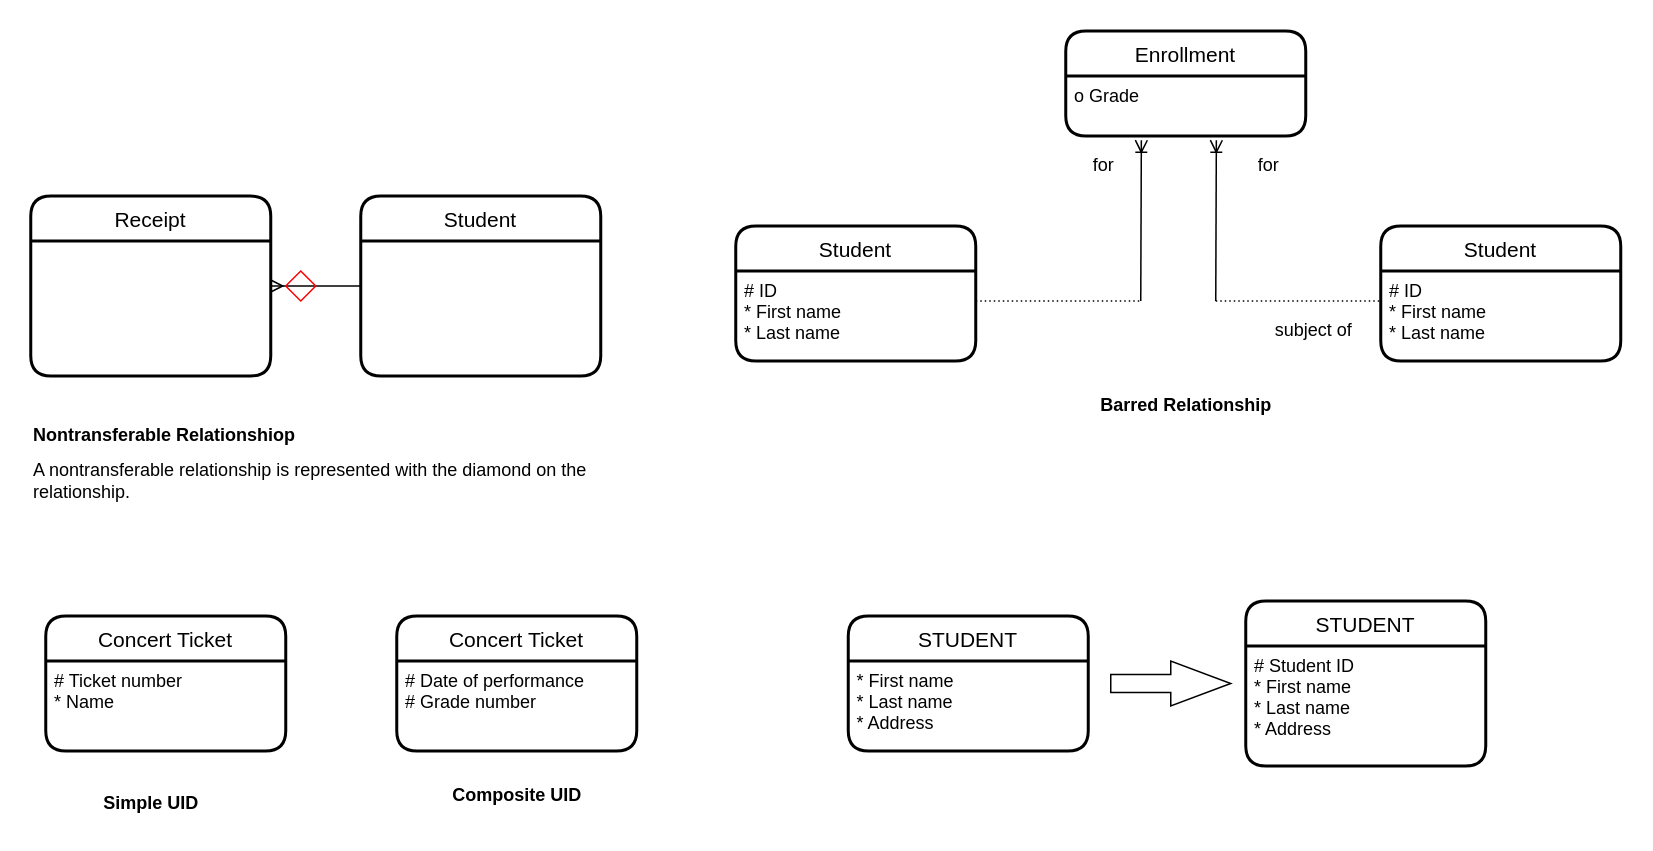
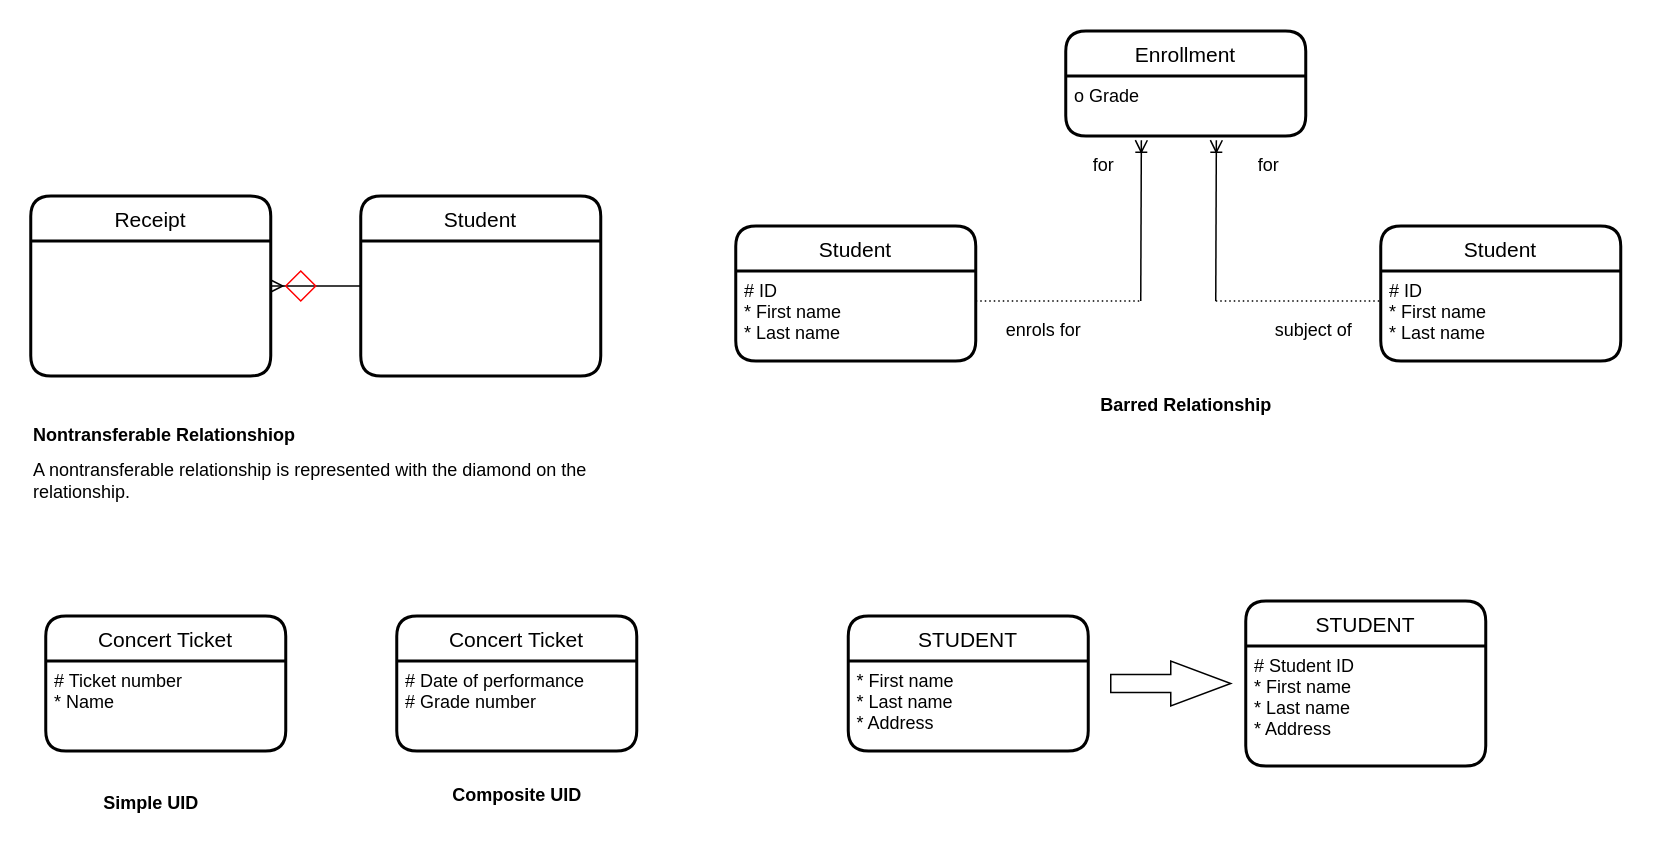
node "enrols for": added
